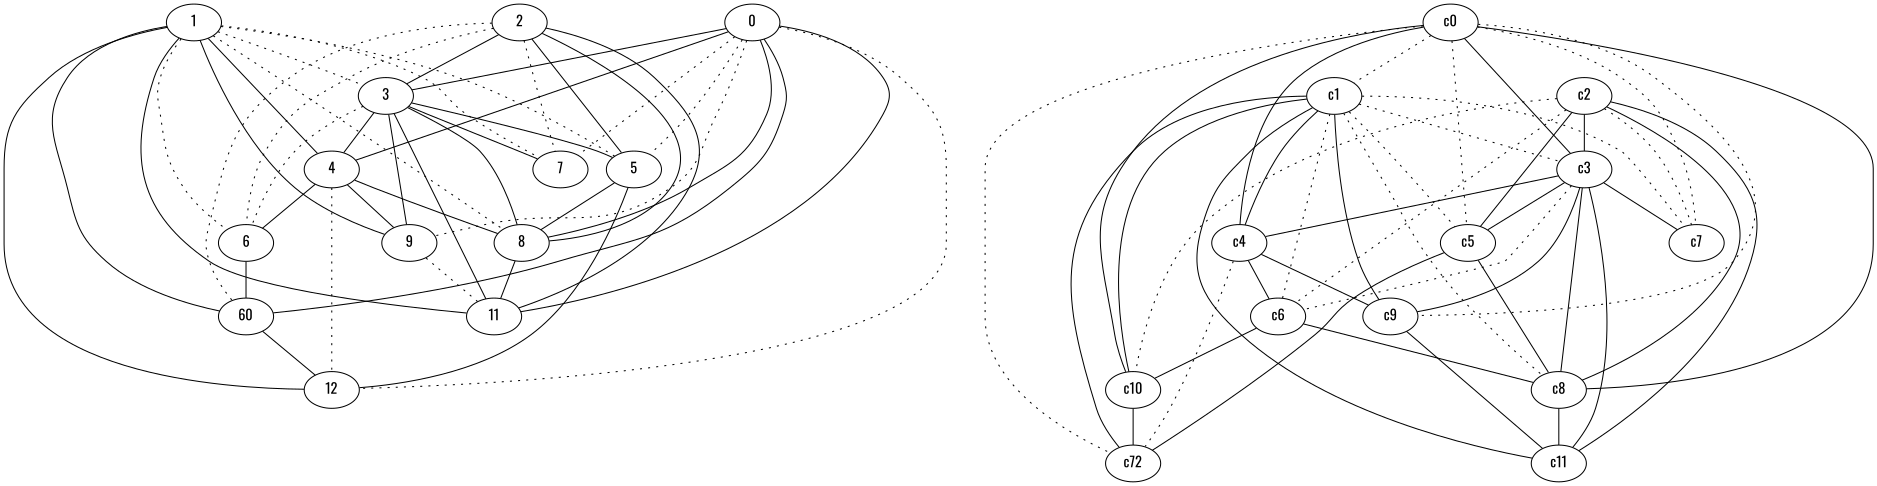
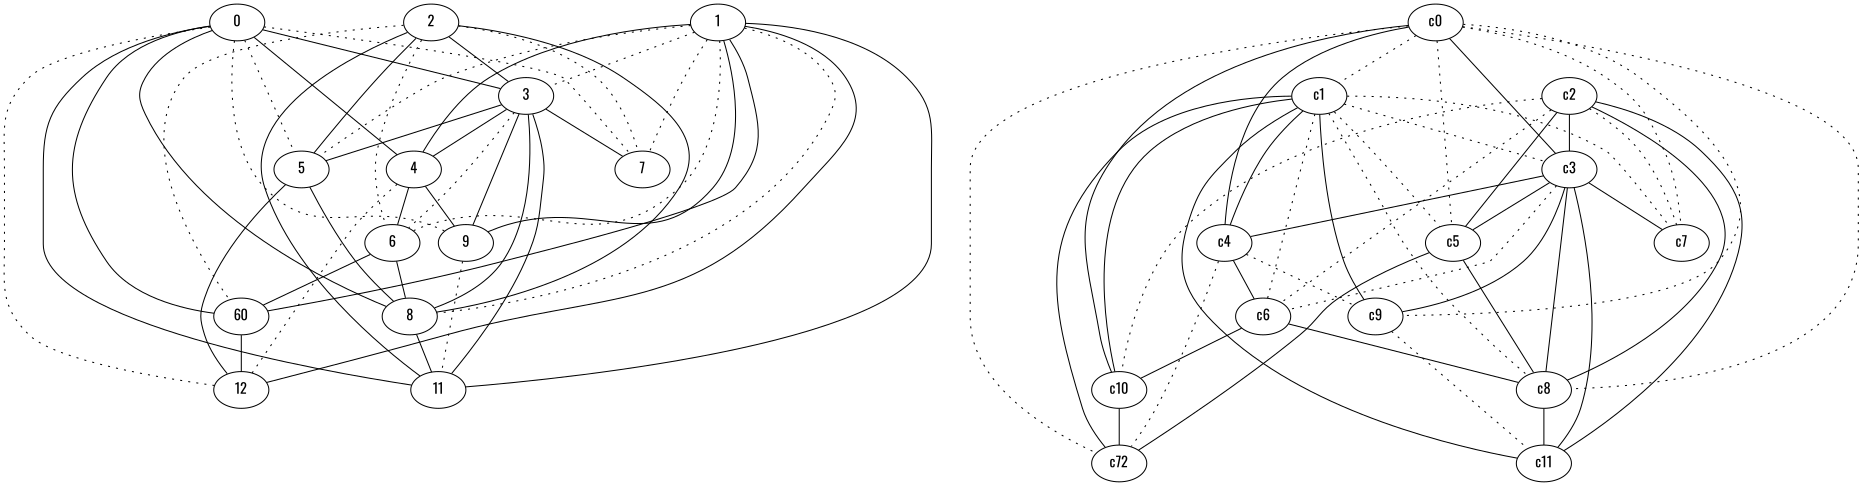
edge "c0" -- "c8": style solid -> dotted
edge "4" -- "8": now "6" -- "8"
edge "c4" -- "c9": style solid -> dotted
edge "c9" -- "c11": style solid -> dotted
